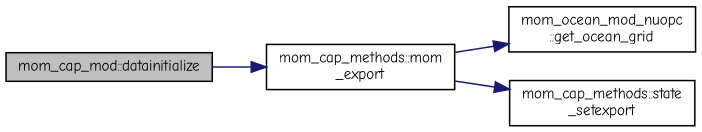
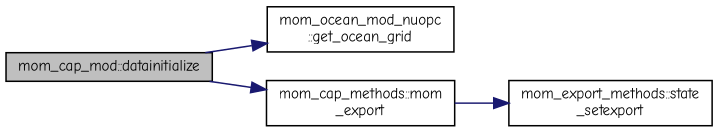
edge "mom_cap_methods::mom _export" -> "mom_ocean_mod_nuopc ::get_ocean_grid": now "mom_cap_mod::datainitialize" -> "mom_ocean_mod_nuopc ::get_ocean_grid"
node "mom_cap_methods::state _setexport": label "mom_cap_methods::state _setexport" -> "mom_export_methods::state _setexport"
